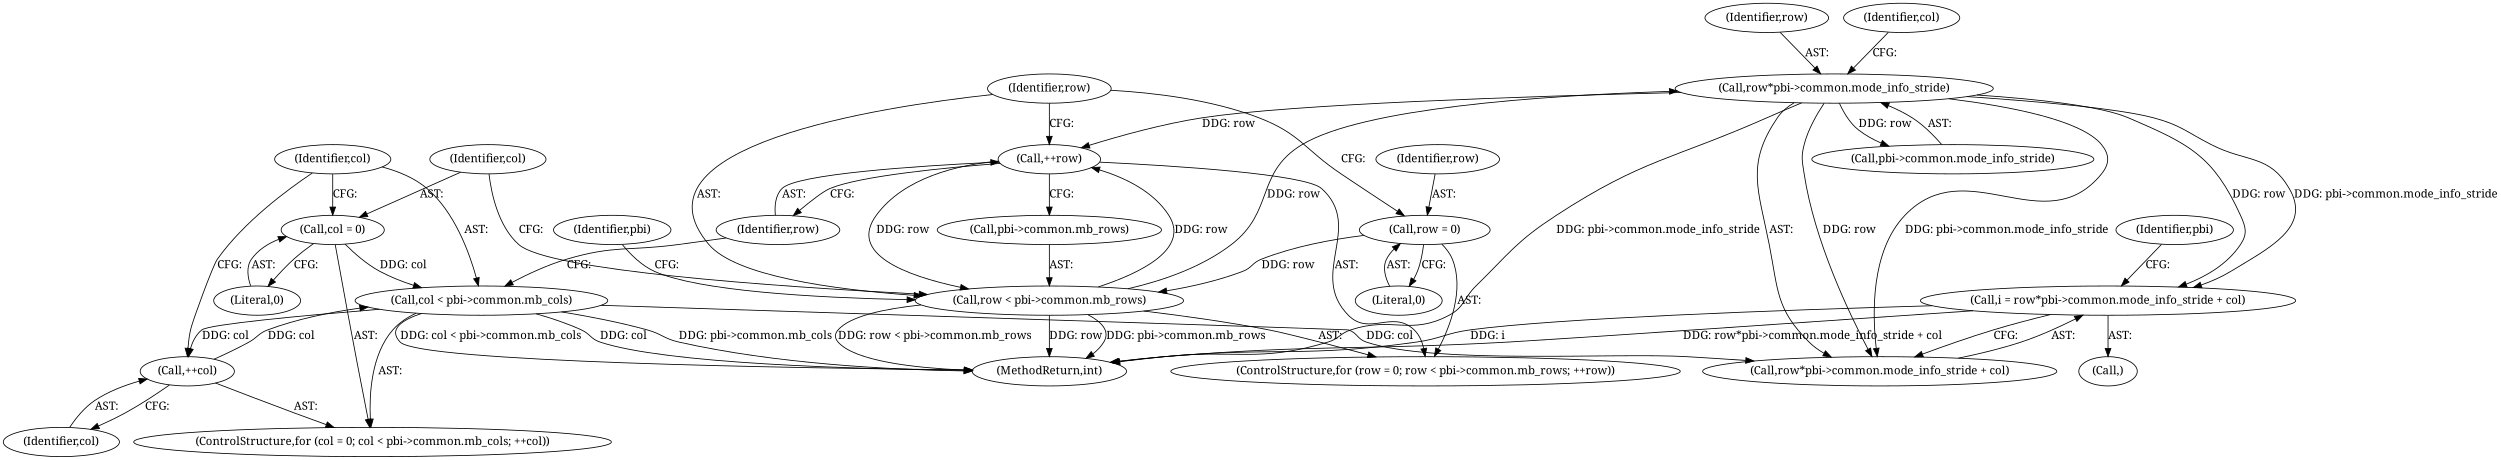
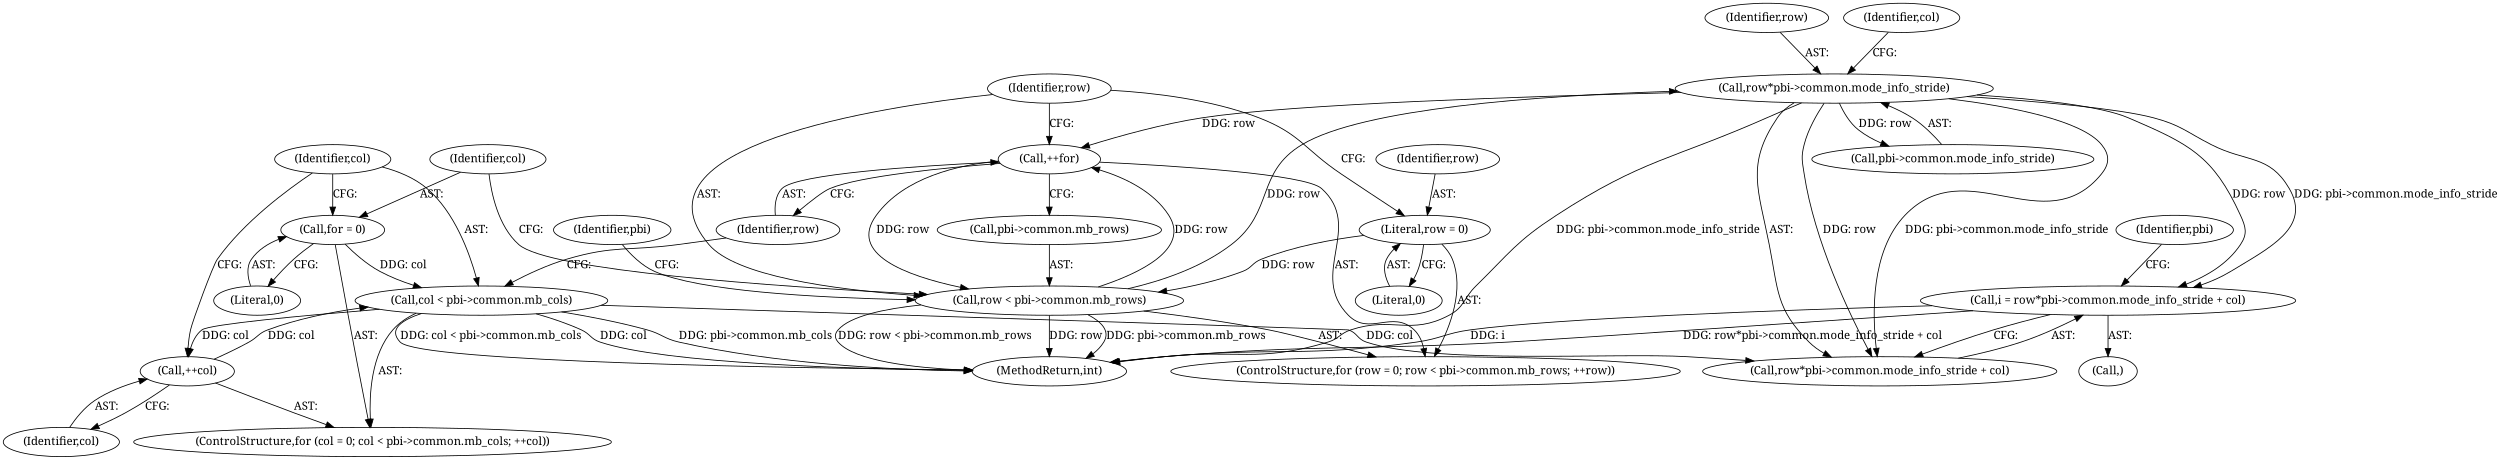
node "(Call,++row)": label "(Call,++row)" -> "(Call,++for)"
node "(Call,col = 0)": label "(Call,col = 0)" -> "(Call,for = 0)"
node "(Call,row = 0)": label "(Call,row = 0)" -> "(Literal,row = 0)"
